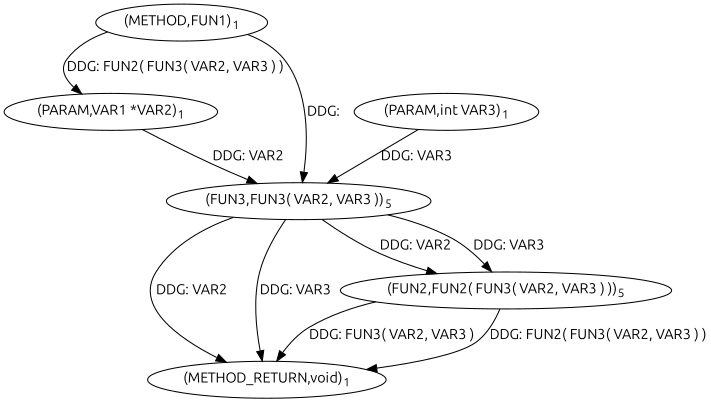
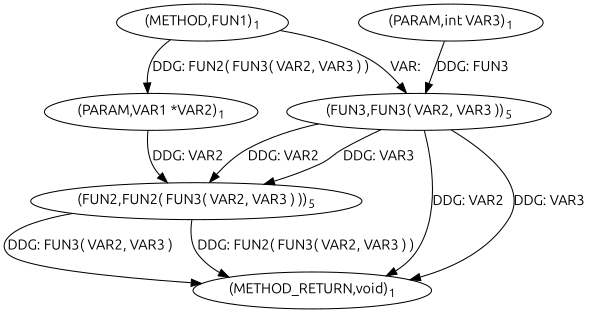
edge "(METHOD,FUN1)" -> "(FUN3,FUN3( VAR2, VAR3 ))": label "DDG: " -> "VAR: "
edge "(PARAM,VAR1 *VAR2)" -> "(FUN3,FUN3( VAR2, VAR3 ))": now "(PARAM,VAR1 *VAR2)" -> "(FUN2,FUN2( FUN3( VAR2, VAR3 ) ))"
edge "(PARAM,int VAR3)" -> "(FUN3,FUN3( VAR2, VAR3 ))": label "DDG: VAR3" -> "DDG: FUN3"
